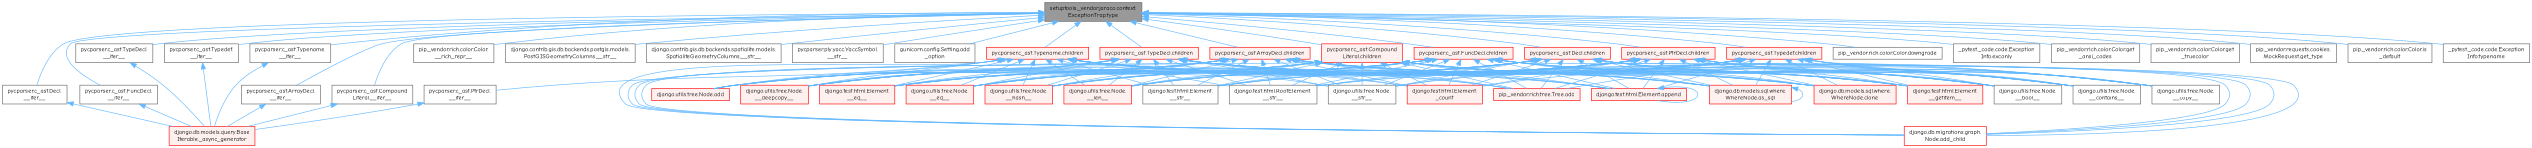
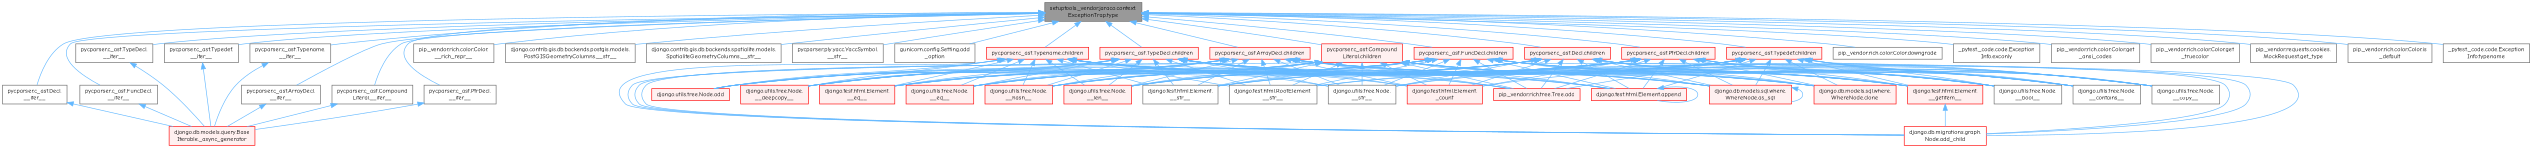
edge "django.test.html.RootElement. __str__" -> "pycparser.c_ast.Decl.children": removed
edge "pycparser.c_ast.PtrDecl. __iter__" -> "pycparser.c_ast.Typename.children": now "pycparser.c_ast.PtrDecl. __iter__" -> "setuptools._vendor.jaraco.context. ExceptionTrap.type"
edge "django.db.migrations.graph. Node.add_child" -> "pycparser.c_ast.PtrDecl.children": now "django.db.migrations.graph. Node.add_child" -> "django.test.html.Element. __getitem__"
